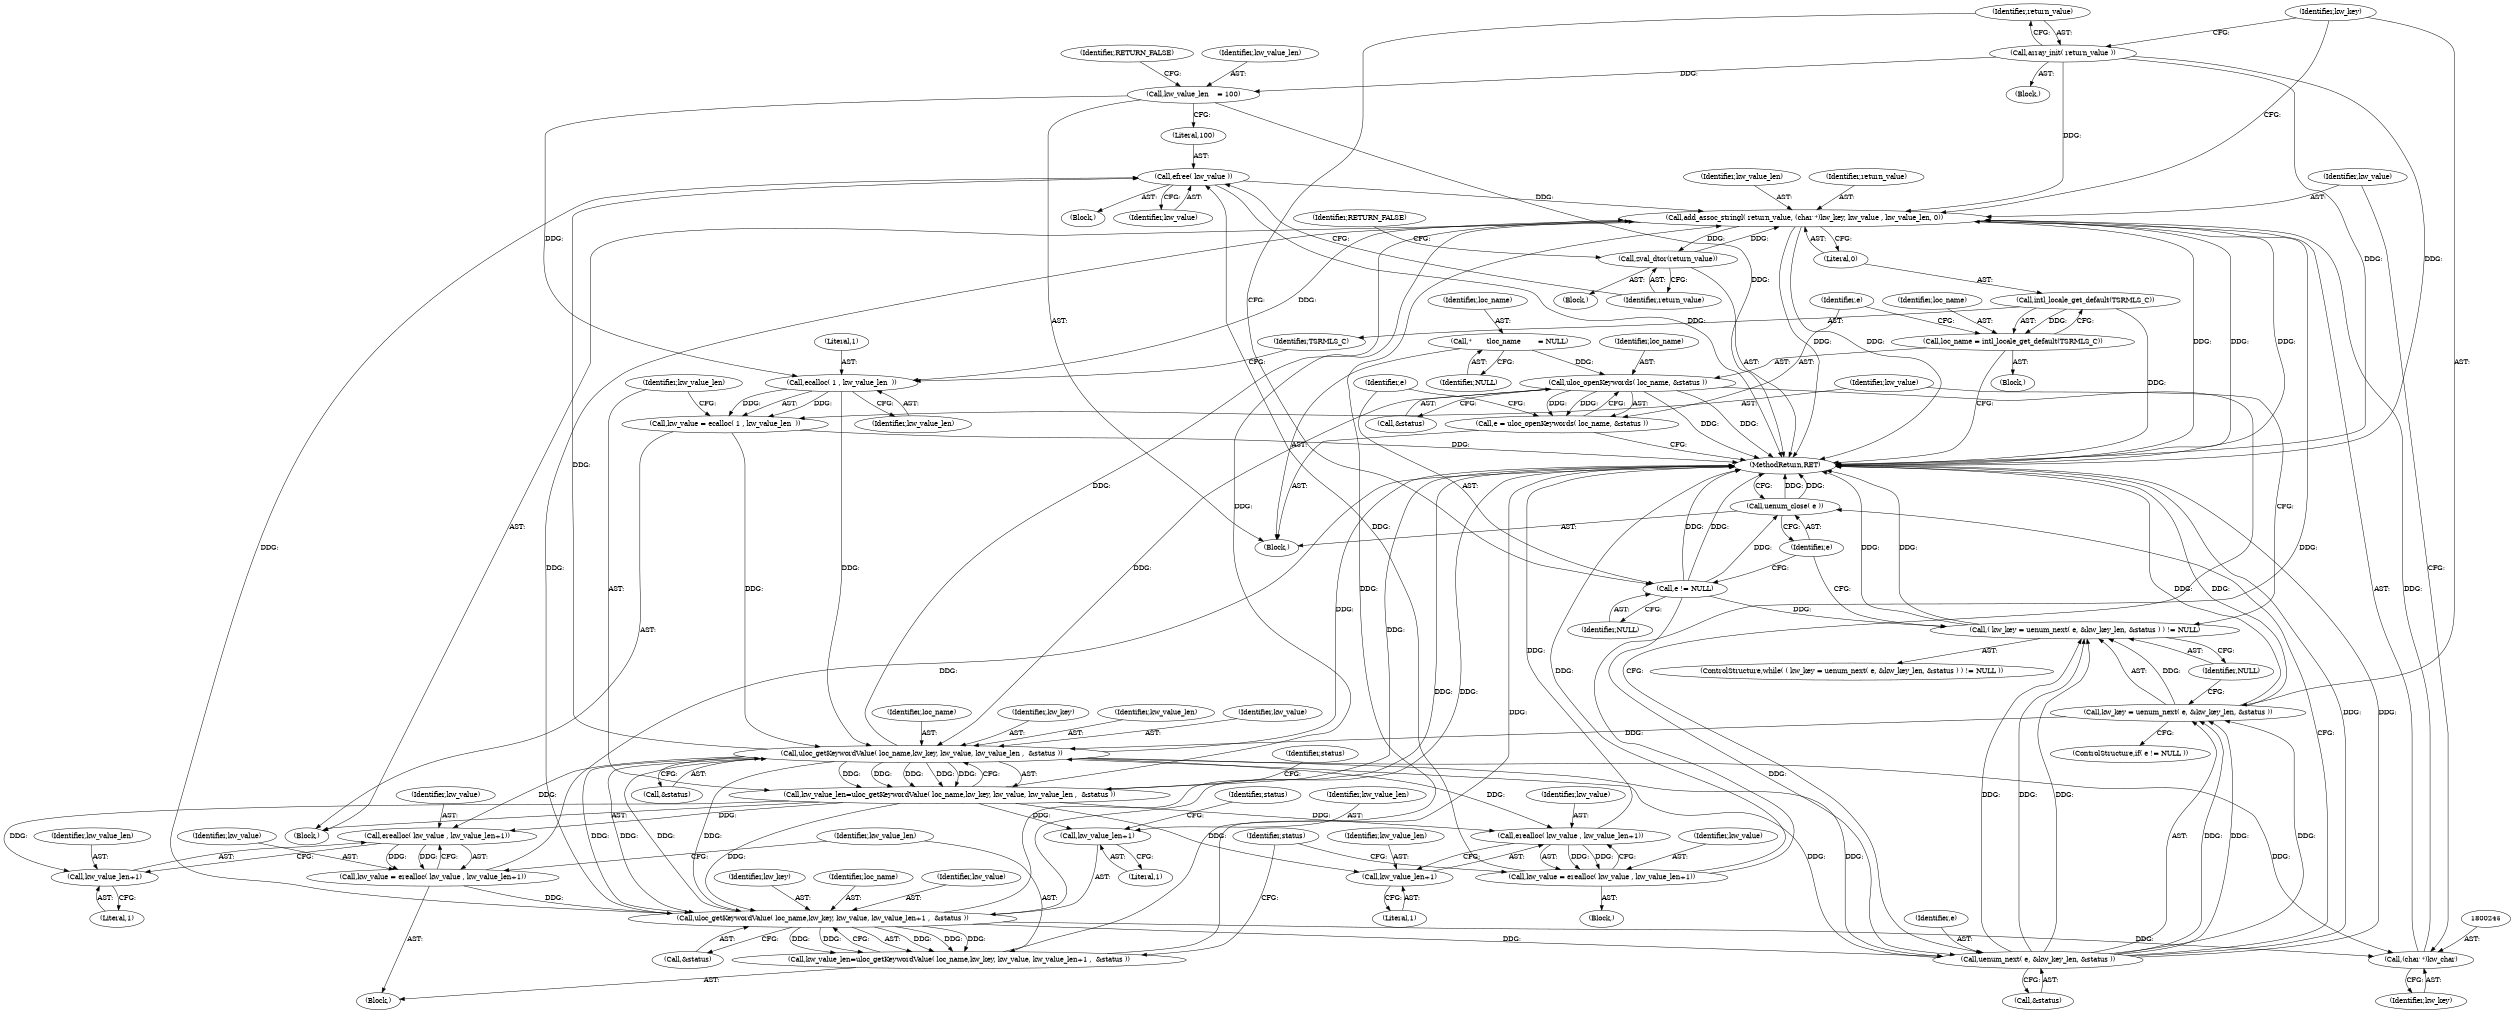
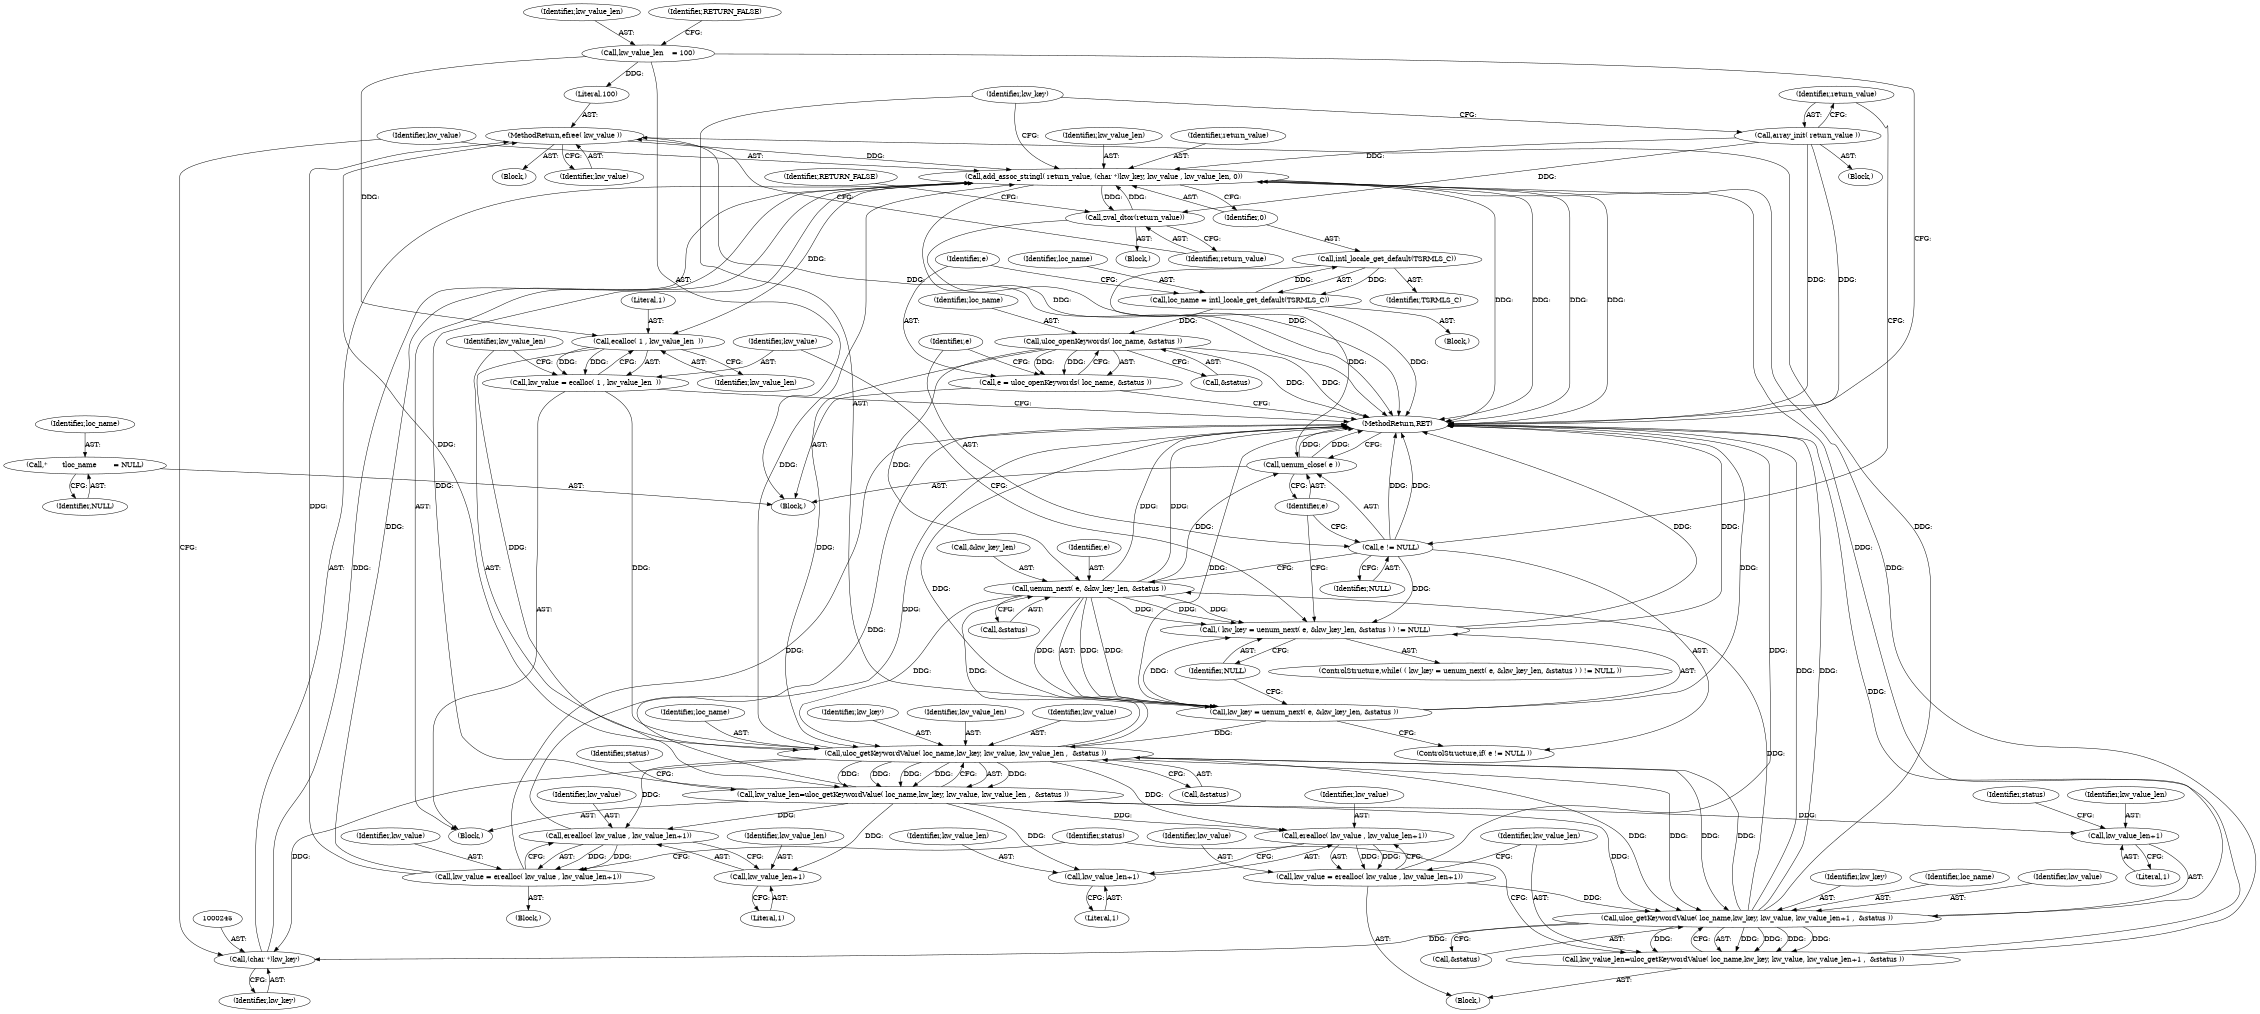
edge "(Call,array_init( return_value ))" -> "(Call,kw_value_len    = 100)": now "(Call,array_init( return_value ))" -> "(Call,zval_dtor(return_value))"
edge "(Call,kw_value_len    = 100)" -> "(Literal,100)": label "CFG: " -> "DDG: "
node "(Call,efree( kw_value ))": label "(Call,efree( kw_value ))" -> "(MethodReturn,efree( kw_value ))"
node "(Literal,0)": label "(Literal,0)" -> "(Identifier,0)"
edge "(Call,kw_value_len    = 100)" -> "(MethodReturn,RET)": label "DDG: " -> "CFG: "
edge "(Call,loc_name = intl_locale_get_default(TSRMLS_C))" -> "(Call,intl_locale_get_default(TSRMLS_C))": label "CFG: " -> "DDG: "
edge "(Call,*       tloc_name        = NULL)" -> "(Call,uloc_openKeywords( loc_name, &status ))": removed, label "DDG:"
edge "(Call,zval_dtor(return_value))" -> "(MethodReturn,RET)": label "AST: " -> "DDG: "
edge "(Call,loc_name = intl_locale_get_default(TSRMLS_C))" -> "(Call,uloc_openKeywords( loc_name, &status ))": label "AST: " -> "DDG: "
edge "(Identifier,TSRMLS_C)" -> "(Call,ecalloc( 1 , kw_value_len  ))": now "(Call,kw_value = ecalloc( 1 , kw_value_len  ))" -> "(Call,ecalloc( 1 , kw_value_len  ))"
edge "(Call,loc_name = intl_locale_get_default(TSRMLS_C))" -> "(MethodReturn,RET)": label "CFG: " -> "DDG: "
edge "(Call,kw_value = ecalloc( 1 , kw_value_len  ))" -> "(MethodReturn,RET)": label "DDG: " -> "CFG: "
edge "(Call,intl_locale_get_default(TSRMLS_C))" -> "(MethodReturn,RET)": now "(Call,intl_locale_get_default(TSRMLS_C))" -> "(Call,uenum_close( e ))"
node "(Call,&kw_key_len)": added
edge "(Call,e != NULL)" -> "(Call,uenum_close( e ))": label "DDG: " -> "AST: "
edge "(Call,e != NULL)" -> "(ControlStructure,if( e != NULL ))": added, label "AST:"
edge "(Call,uloc_openKeywords( loc_name, &status ))" -> "(Call,uenum_next( e, &kw_key_len, &status ))": label "CFG: " -> "DDG: "
edge "(Call,uenum_next( e, &kw_key_len, &status ))" -> "(Call,uenum_close( e ))": label "CFG: " -> "DDG: "
edge "(Call,e != NULL)" -> "(Call,uenum_next( e, &kw_key_len, &status ))": label "DDG: " -> "CFG: "
node "1800245": label "1800245" -> "1000245"
node "(Call,(char *)kw_char)": label "(Call,(char *)kw_char)" -> "(Call,(char *)kw_key)"
